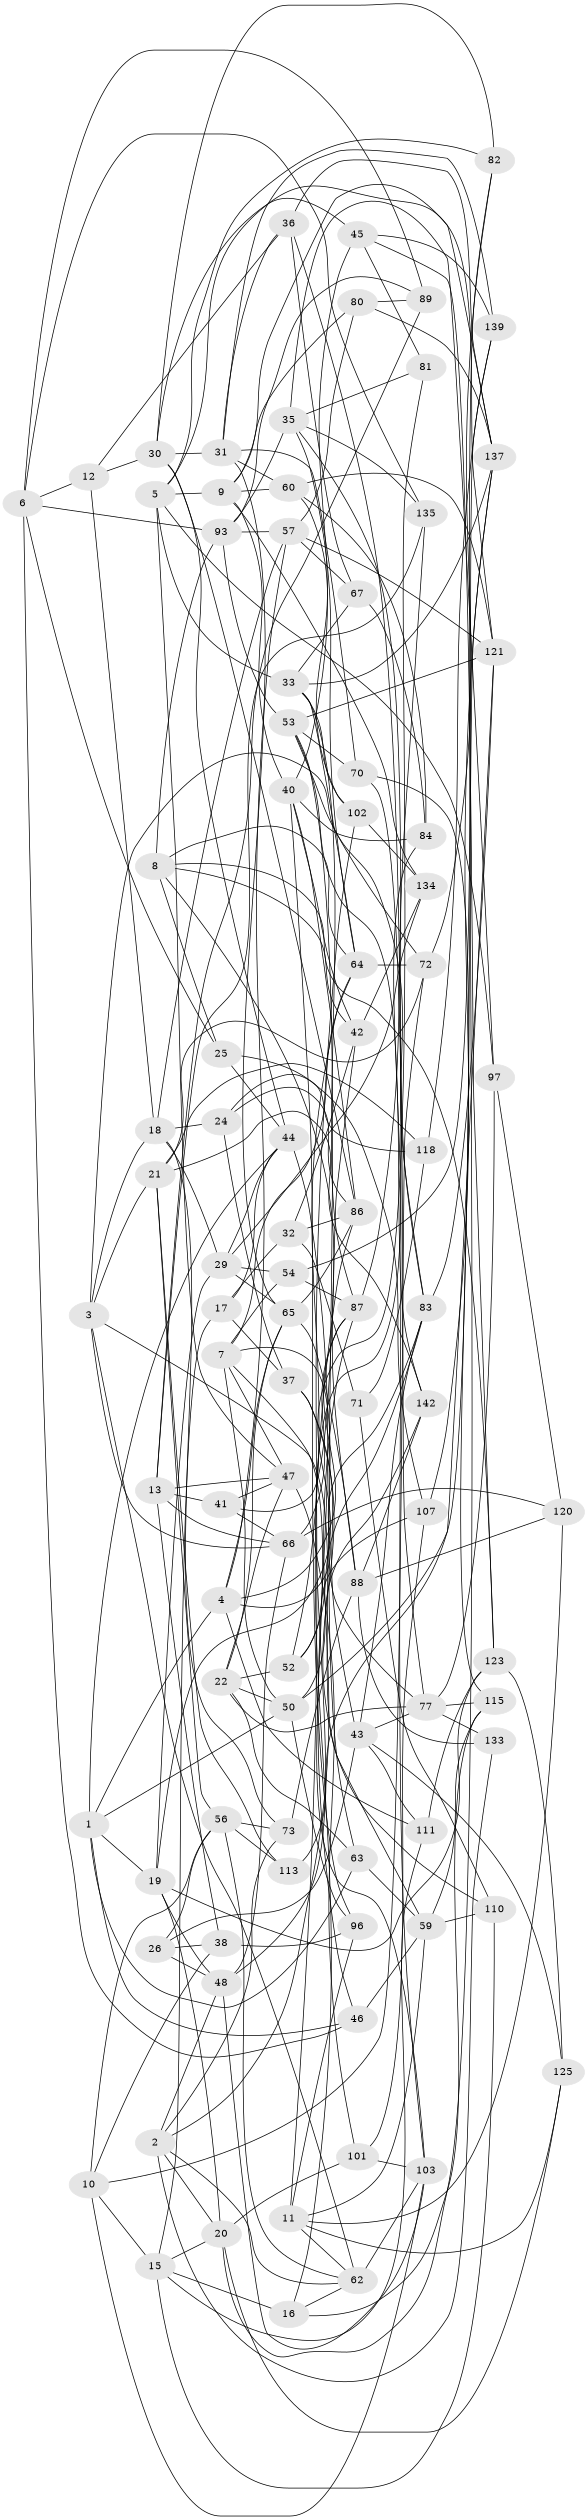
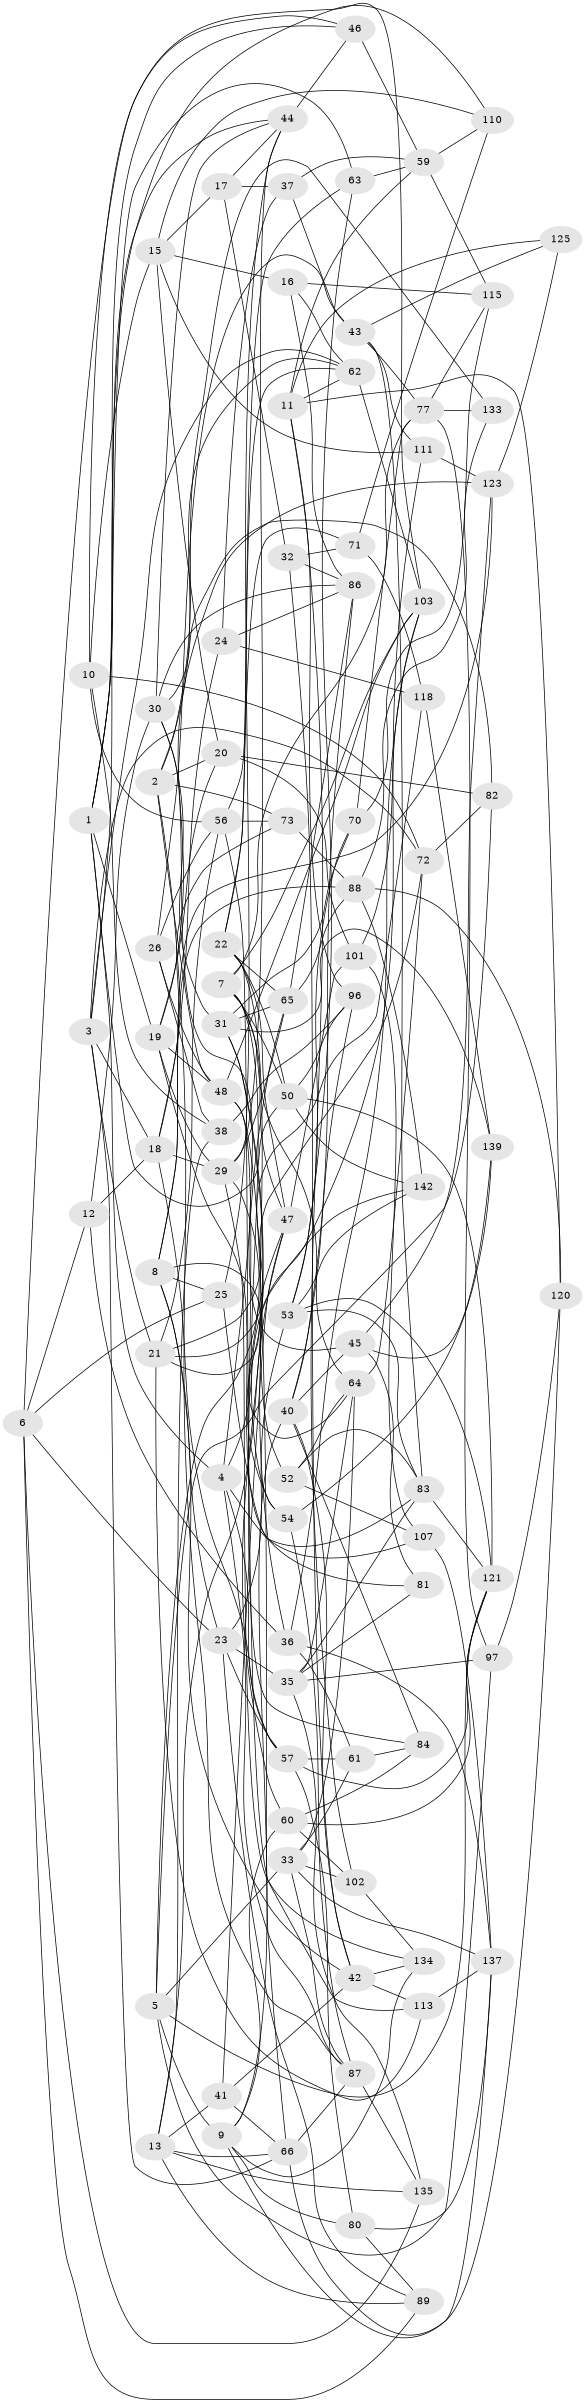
node "93": label "93" -> "23"
node "67": label "67" -> "61"
edge "22" -- "77": now "22" -- "71"
edge "42" -- "113": added
edge "125" -- "20": removed
